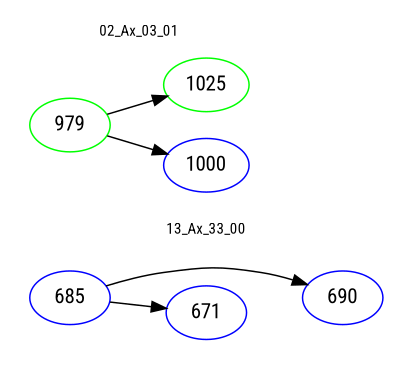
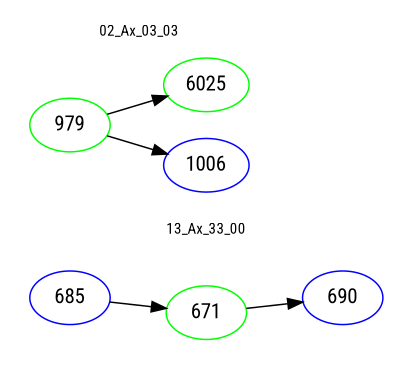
cluster "02_Ax_03_01": label "02_Ax_03_01" -> "02_Ax_03_03"
node "1025": label "1025" -> "6025"
node "1000": label "1000" -> "1006"
edge "685" -> "690": now "671" -> "690"
node "671": color blue -> green
